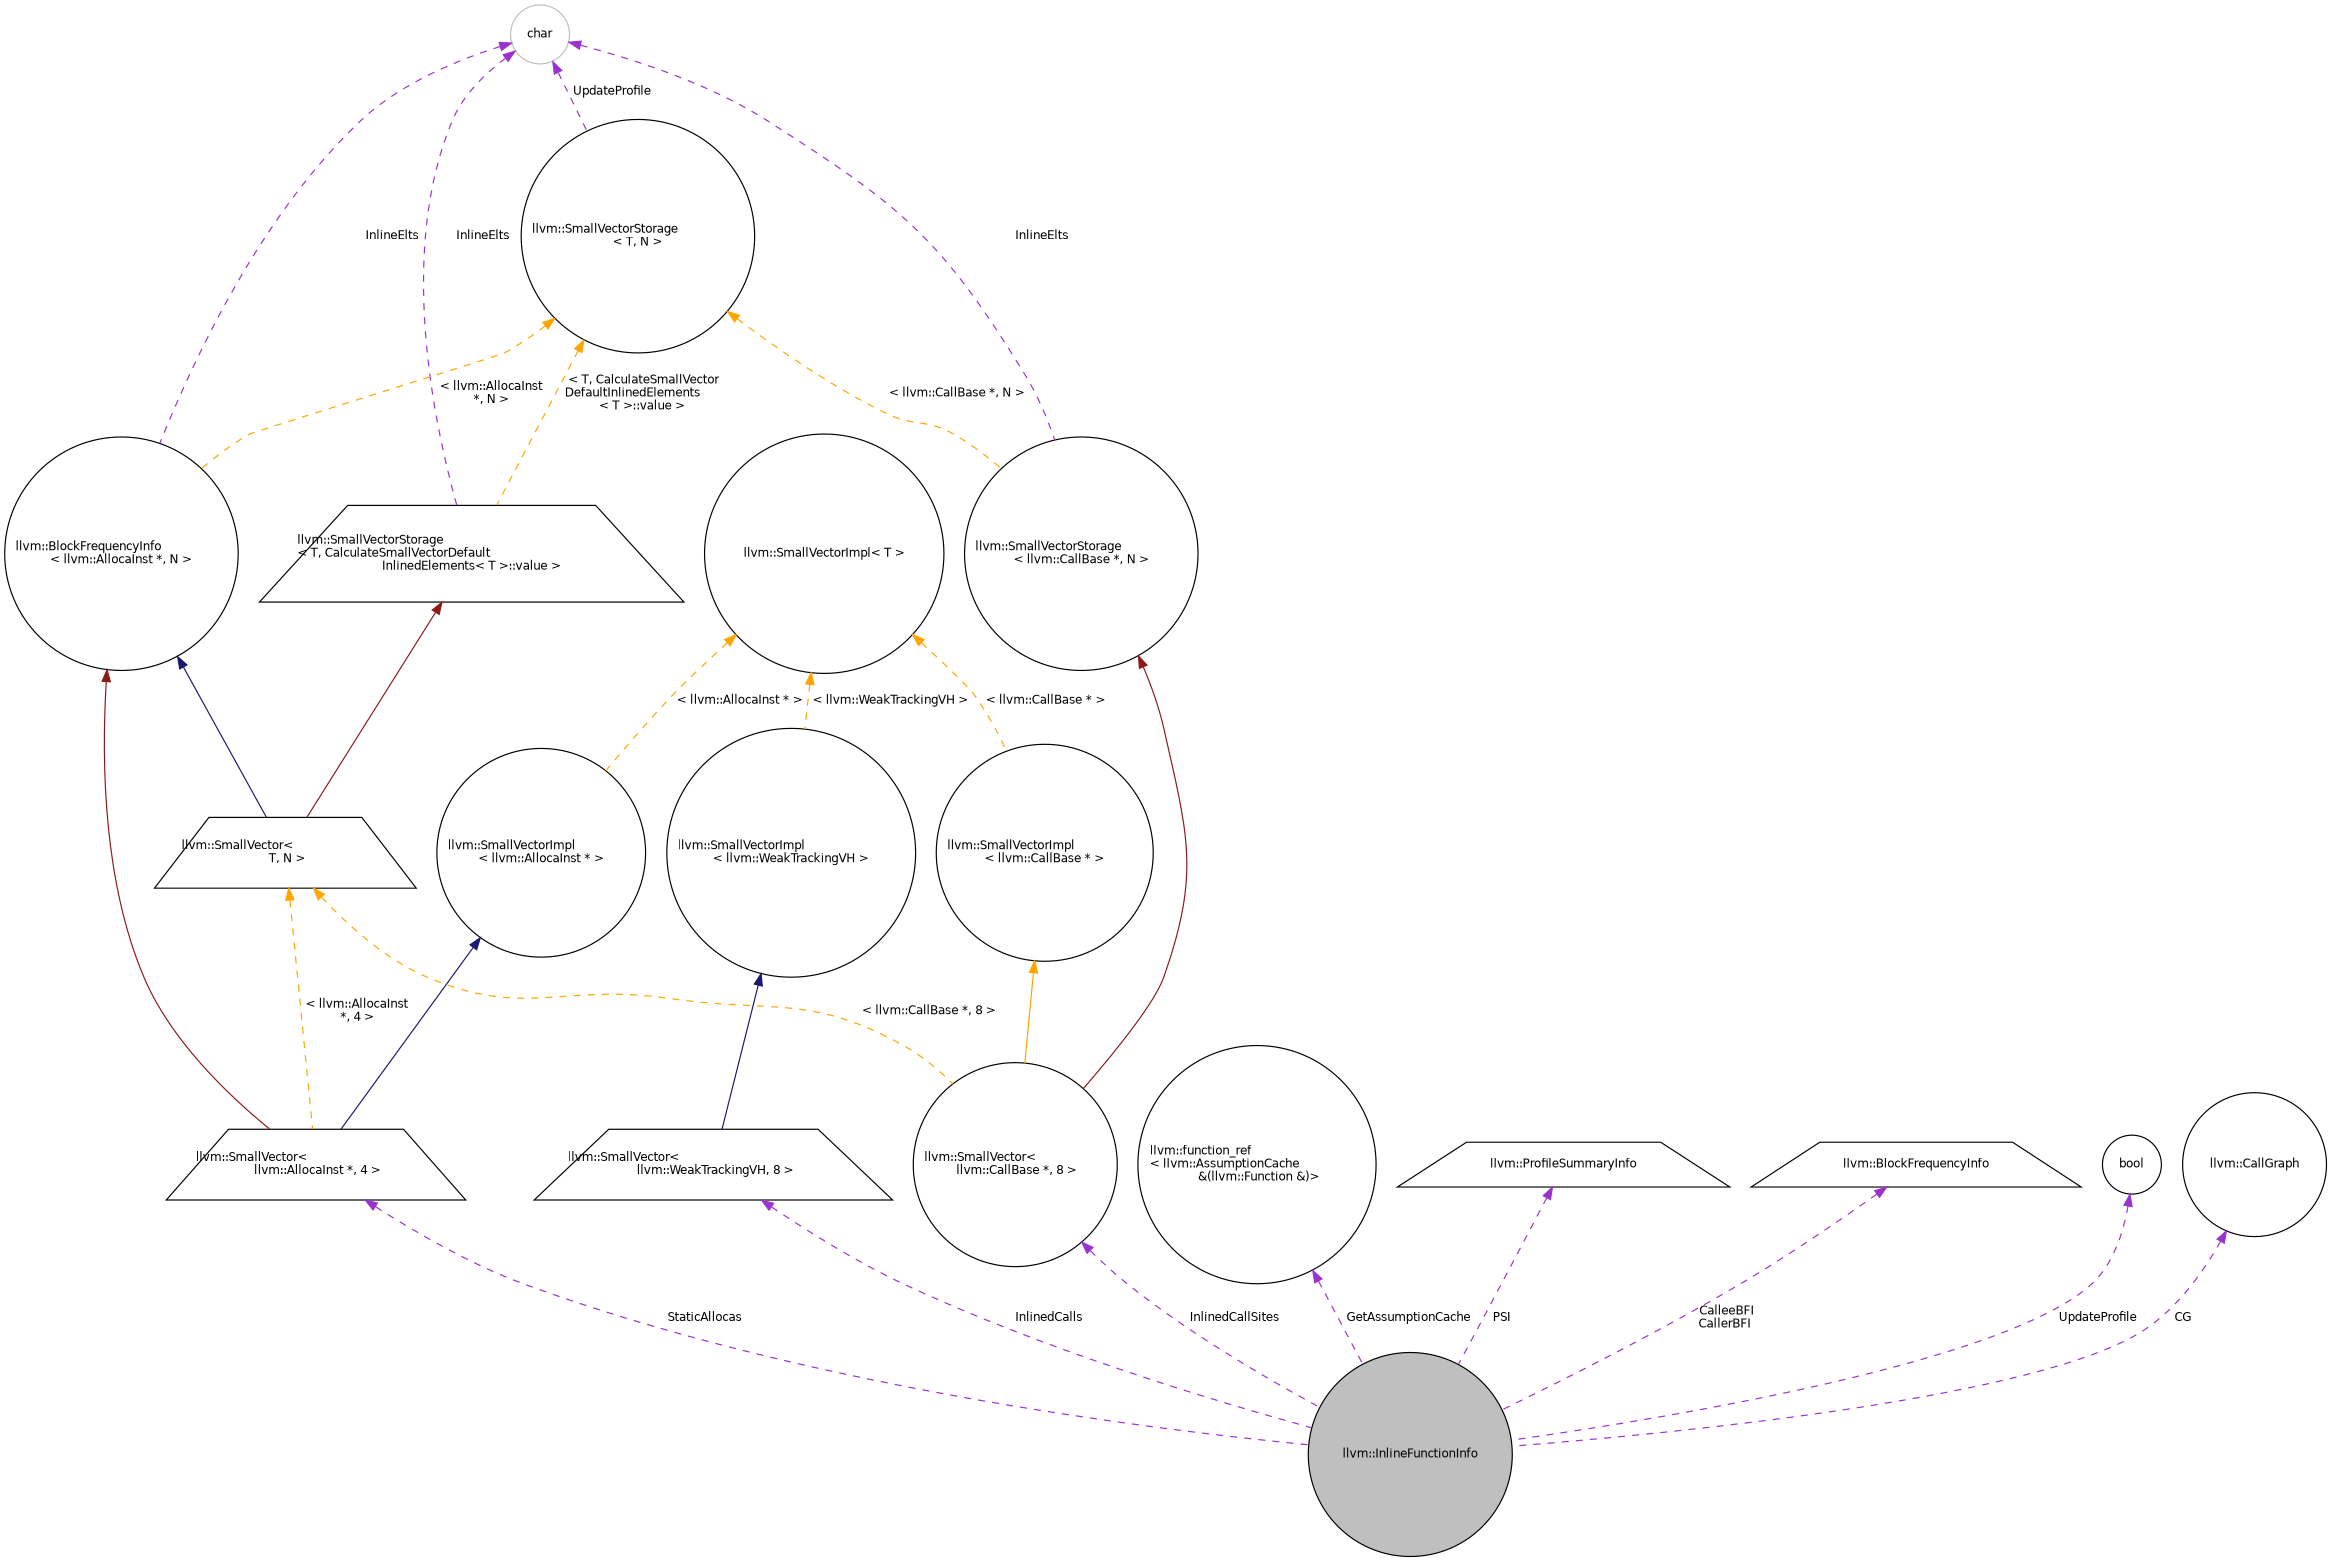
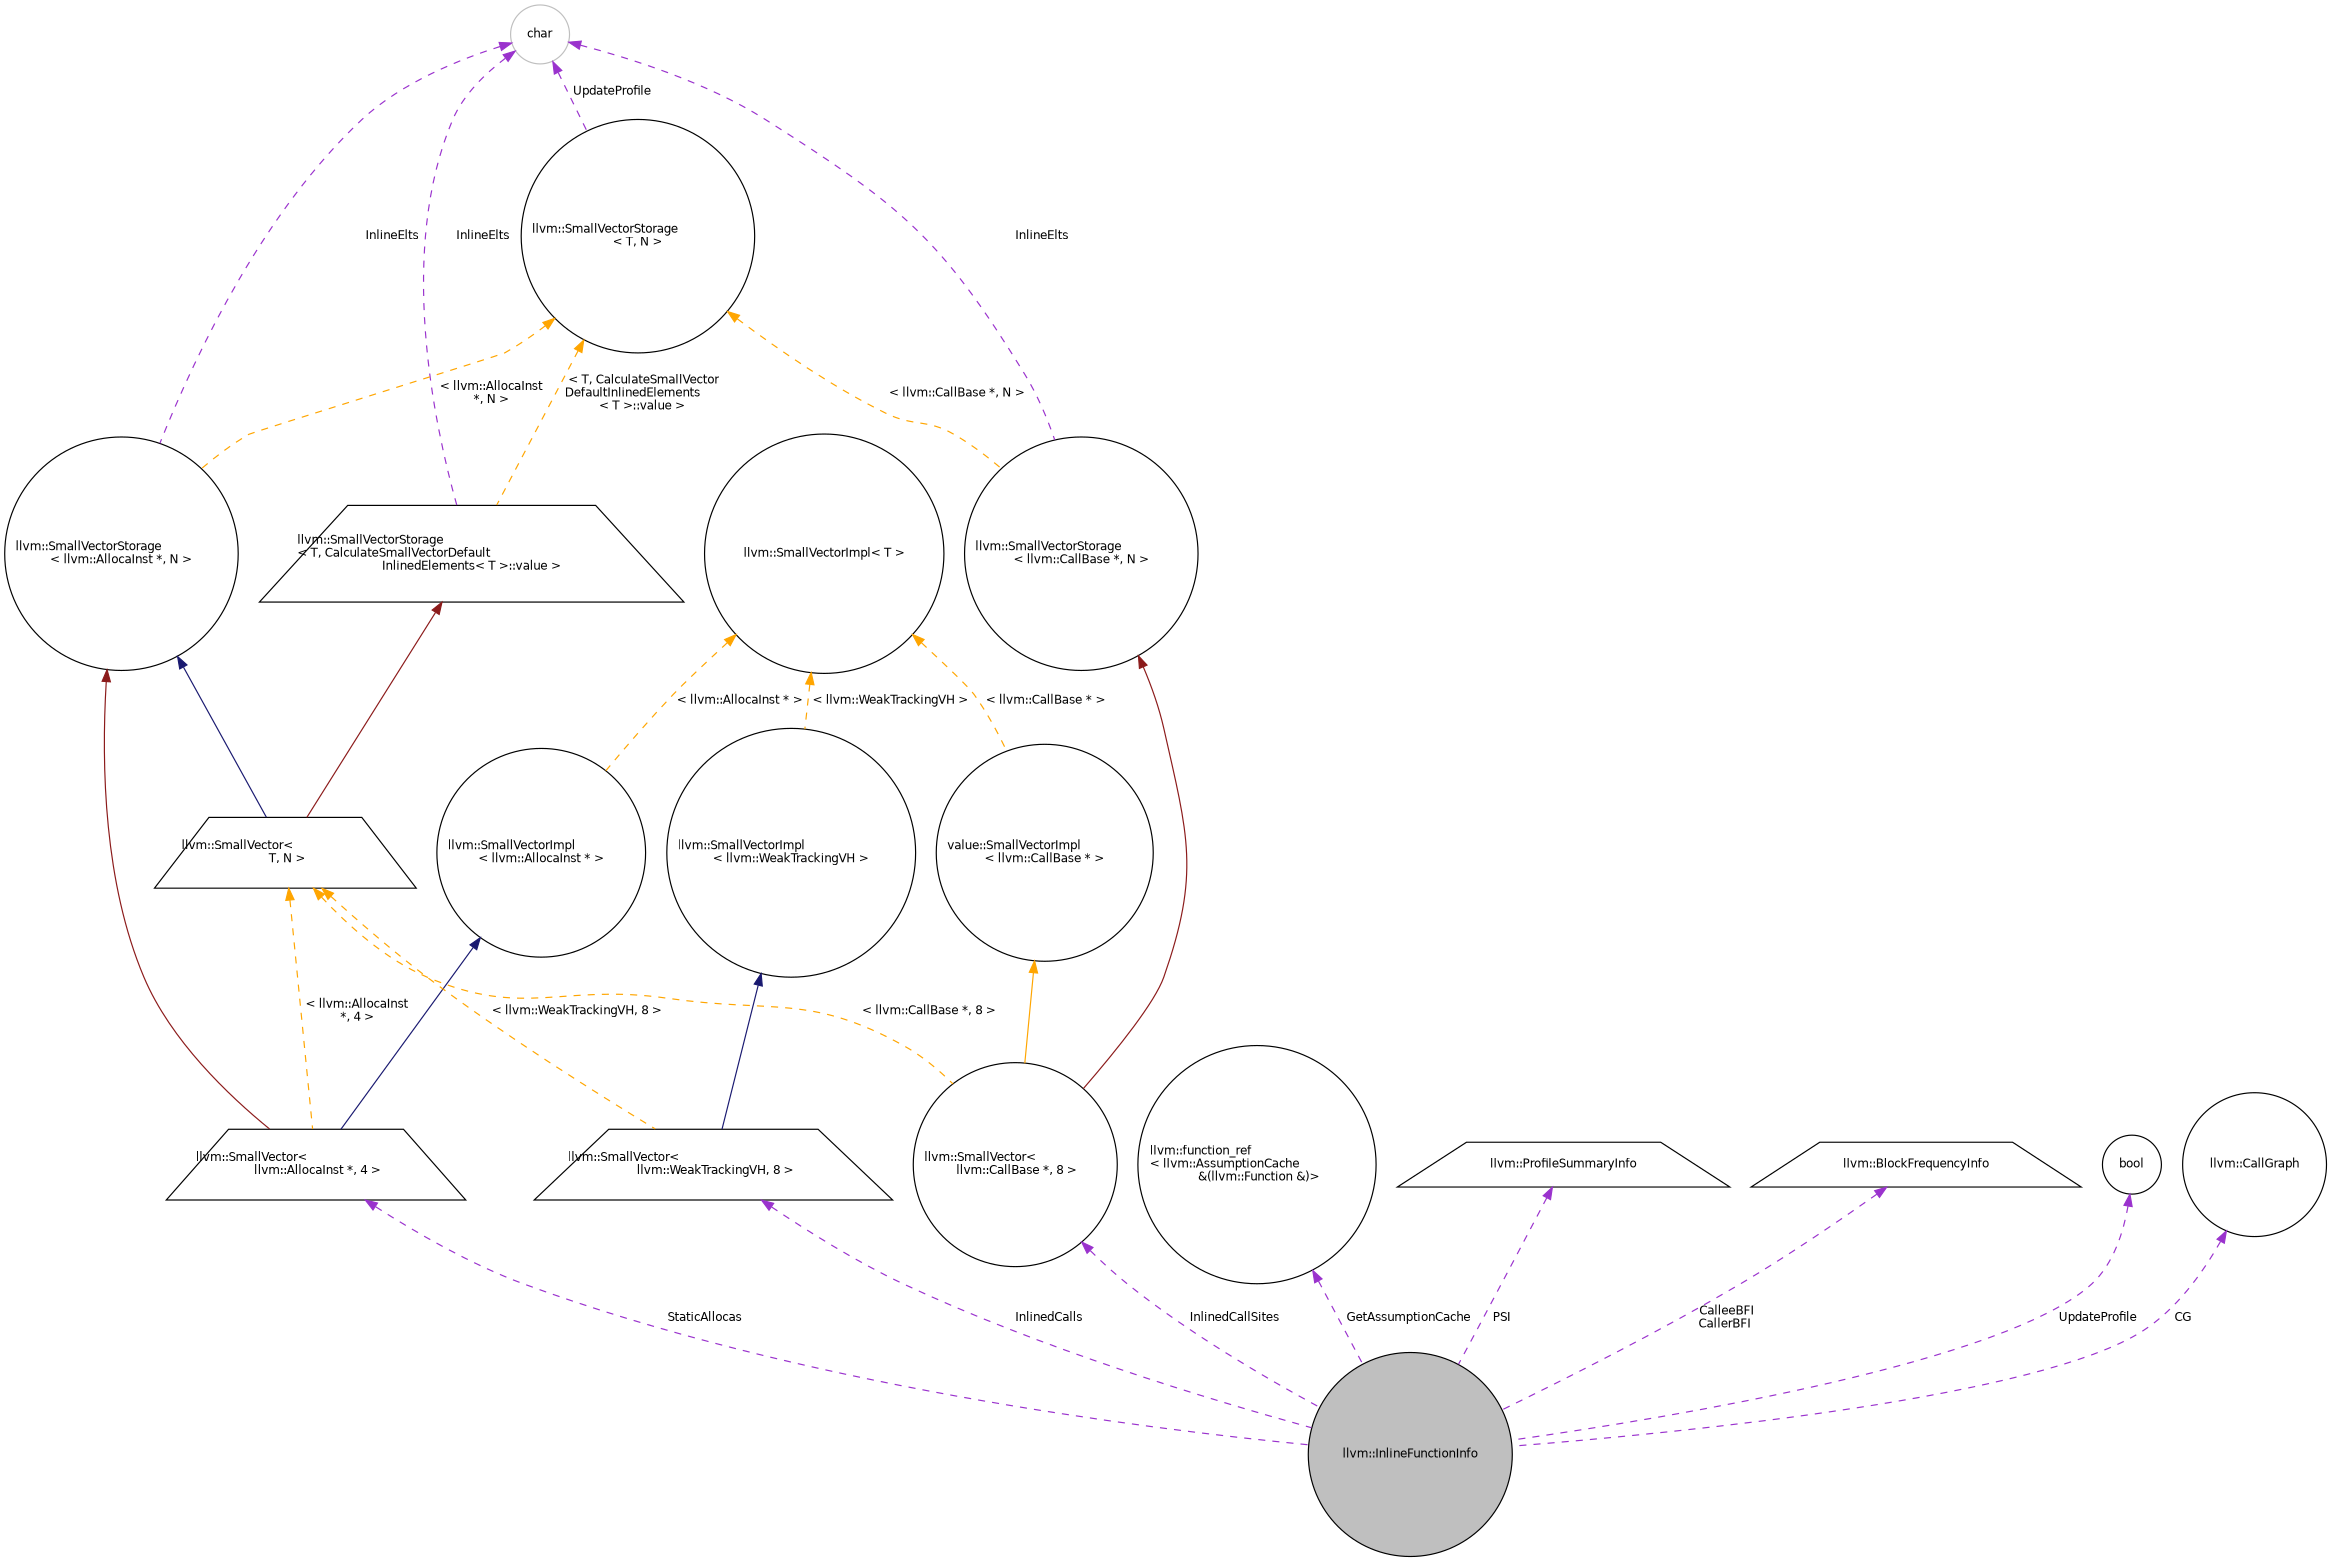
node "llvm::BlockFrequencyInfo < llvm::AllocaInst *, N >": label "llvm::BlockFrequencyInfo < llvm::AllocaInst *, N >" -> "llvm::SmallVectorStorage < llvm::AllocaInst *, N >"
node "llvm::SmallVectorImpl < llvm::CallBase * >": label "llvm::SmallVectorImpl < llvm::CallBase * >" -> "value::SmallVectorImpl < llvm::CallBase * >"
edge "llvm::SmallVector< llvm::WeakTrackingVH, 8 >" -> "llvm::SmallVector< T, N >": added, label "< llvm::WeakTrackingVH, 8 >"
